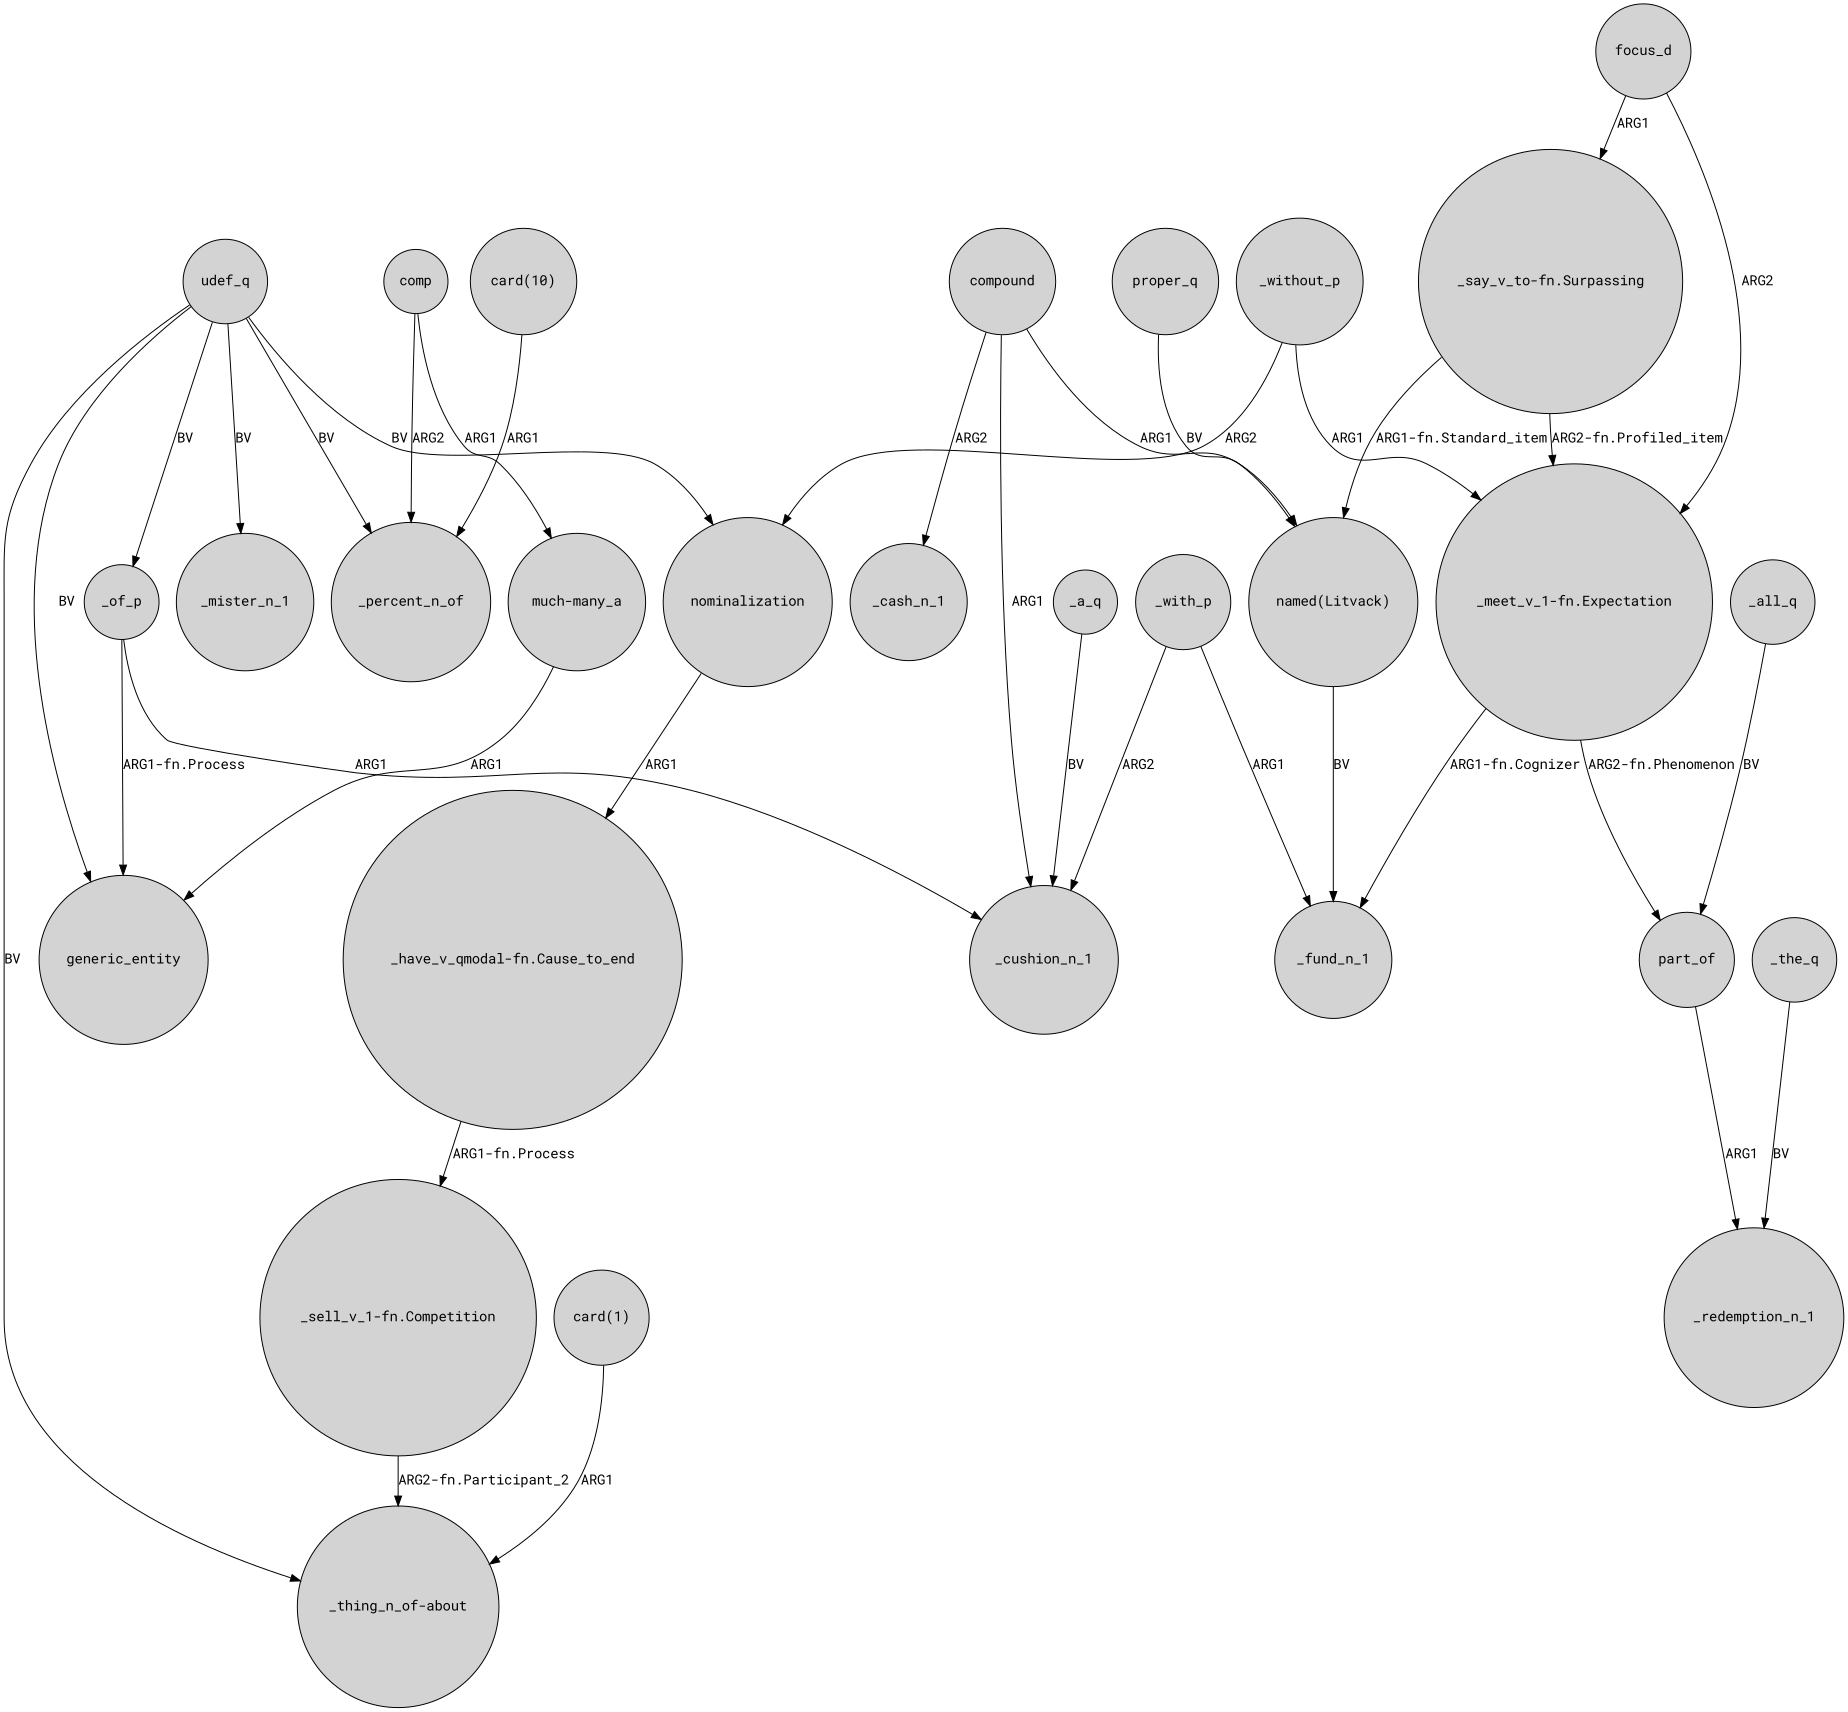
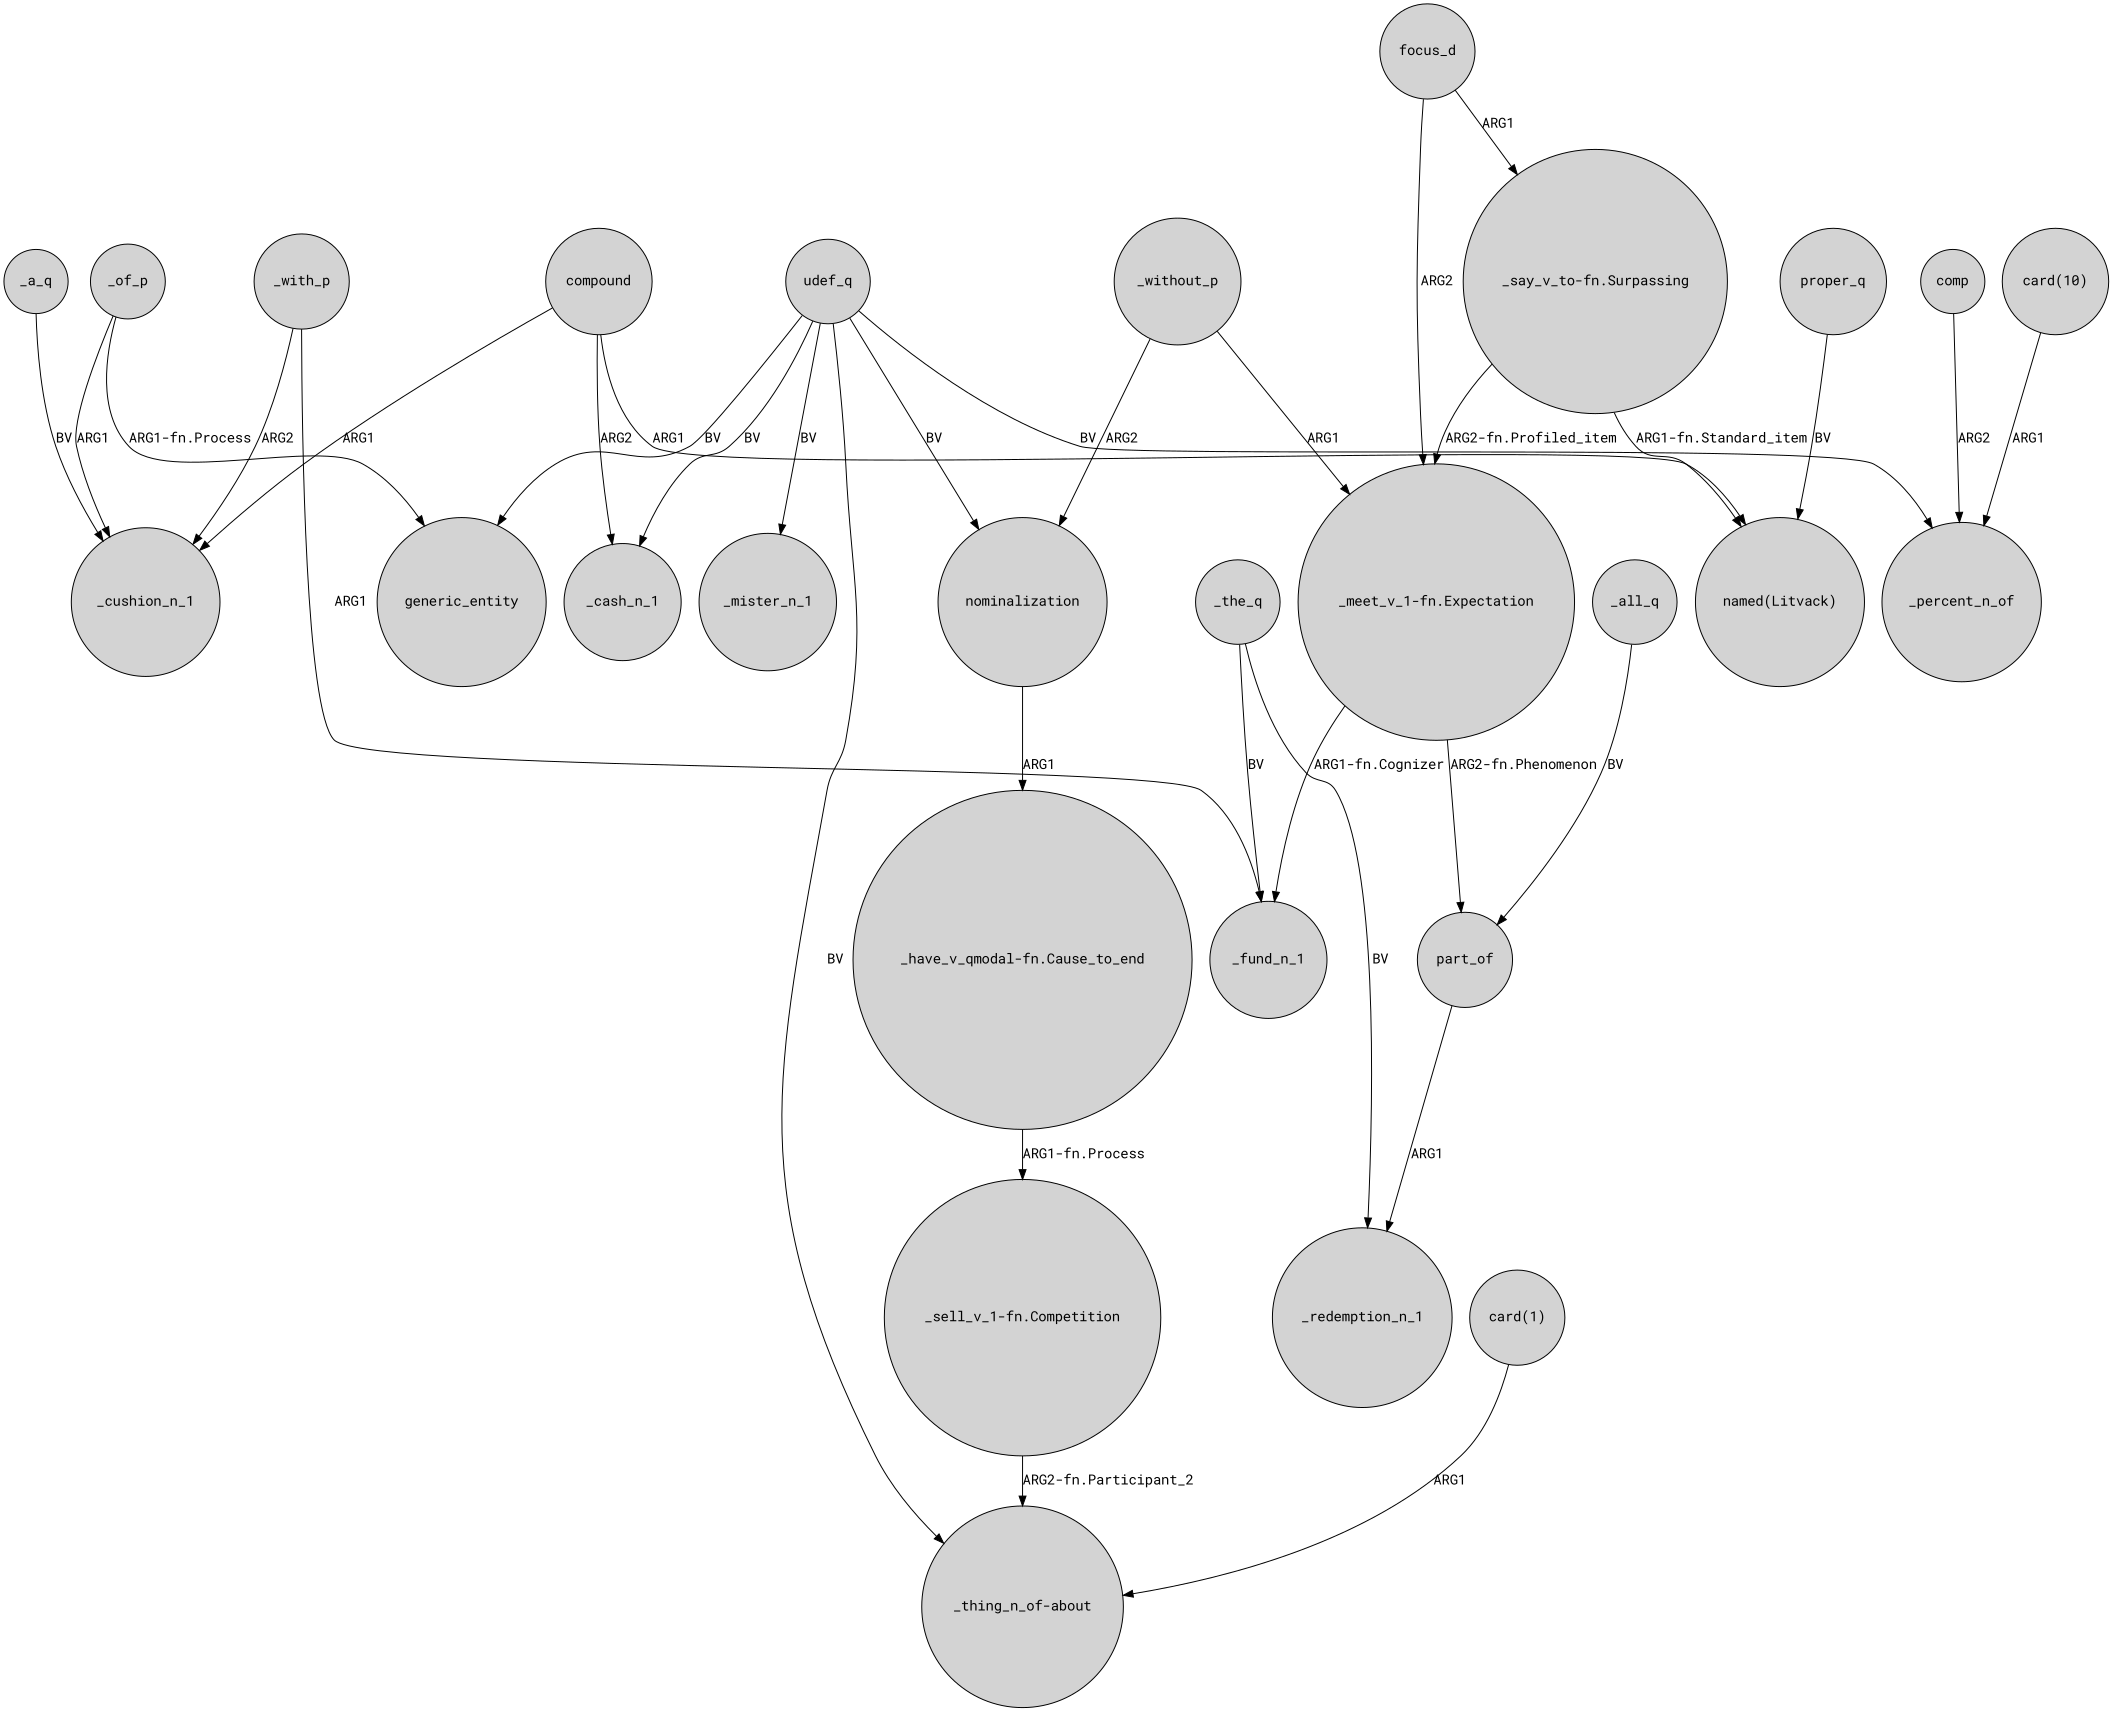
edge "udef_q" -> "_of_p": now "udef_q" -> "_cash_n_1"
node "much-many_a": removed
edge "named(Litvack)" -> "_fund_n_1": now "_the_q" -> "_fund_n_1"
